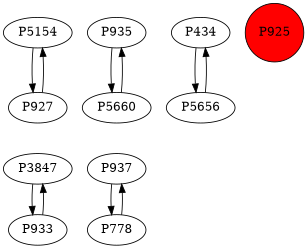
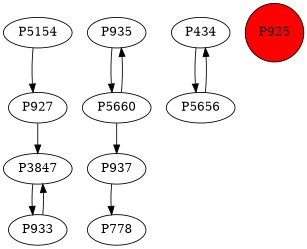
edge "P927" -> "P5154": now "P927" -> "P3847"
edge "P778" -> "P937": now "P5660" -> "P937"
